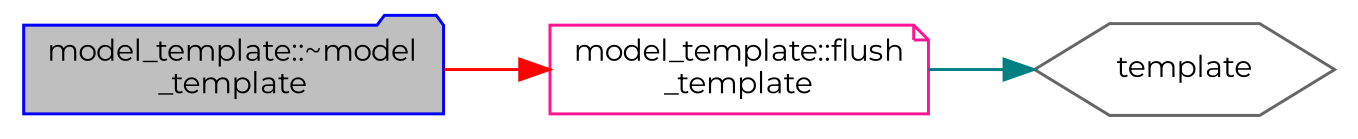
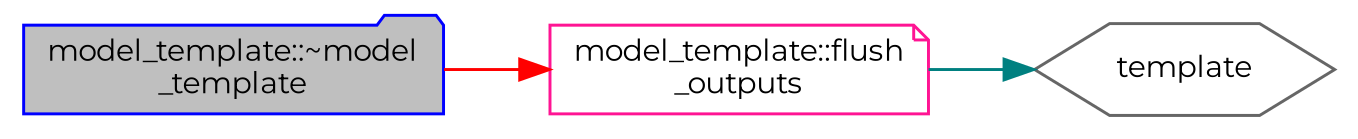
node "model_template::flush _template": label "model_template::flush _template" -> "model_template::flush _outputs"
